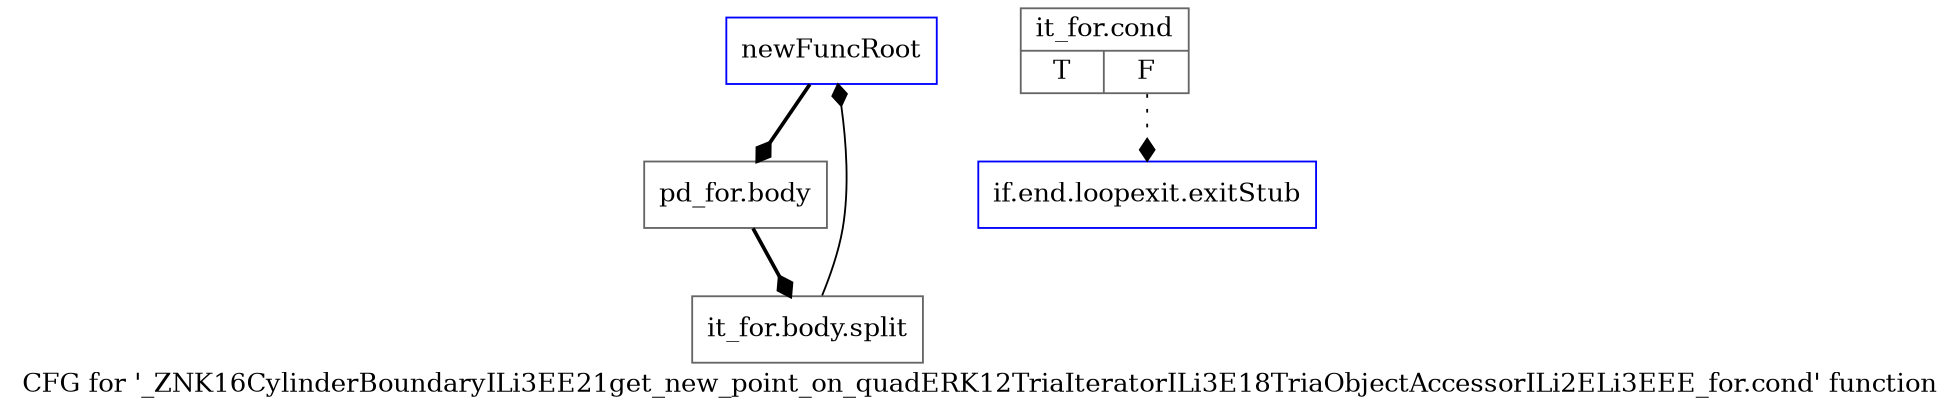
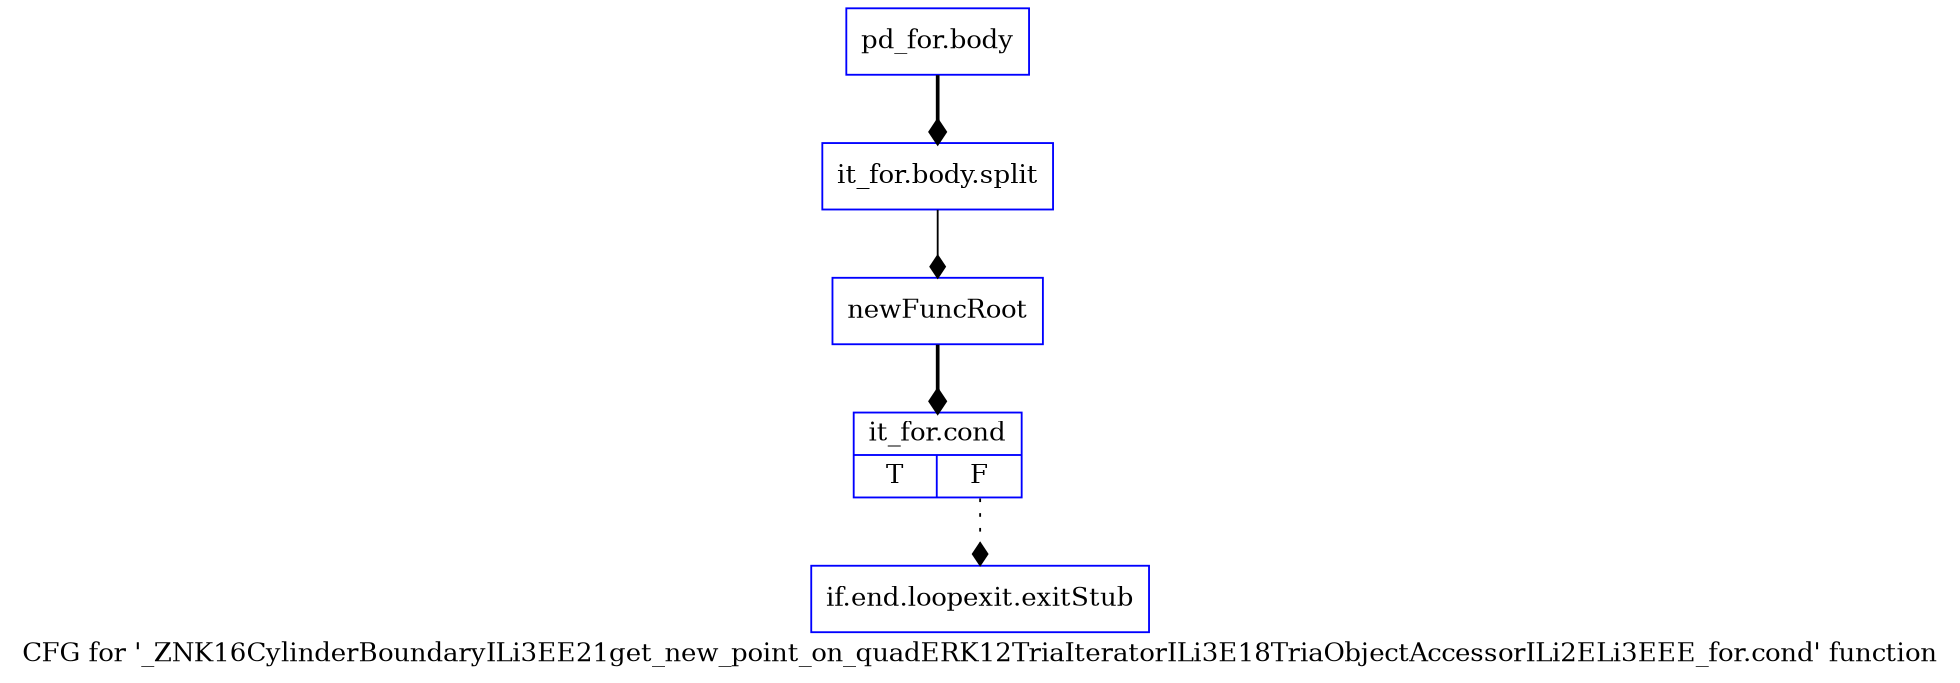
node "it_for.cond": color gray40 -> blue
edge "newFuncRoot" -> "pd_for.body": now "newFuncRoot" -> "it_for.cond"
node "pd_for.body": color gray40 -> blue
node "it_for.body.split": color gray40 -> blue
